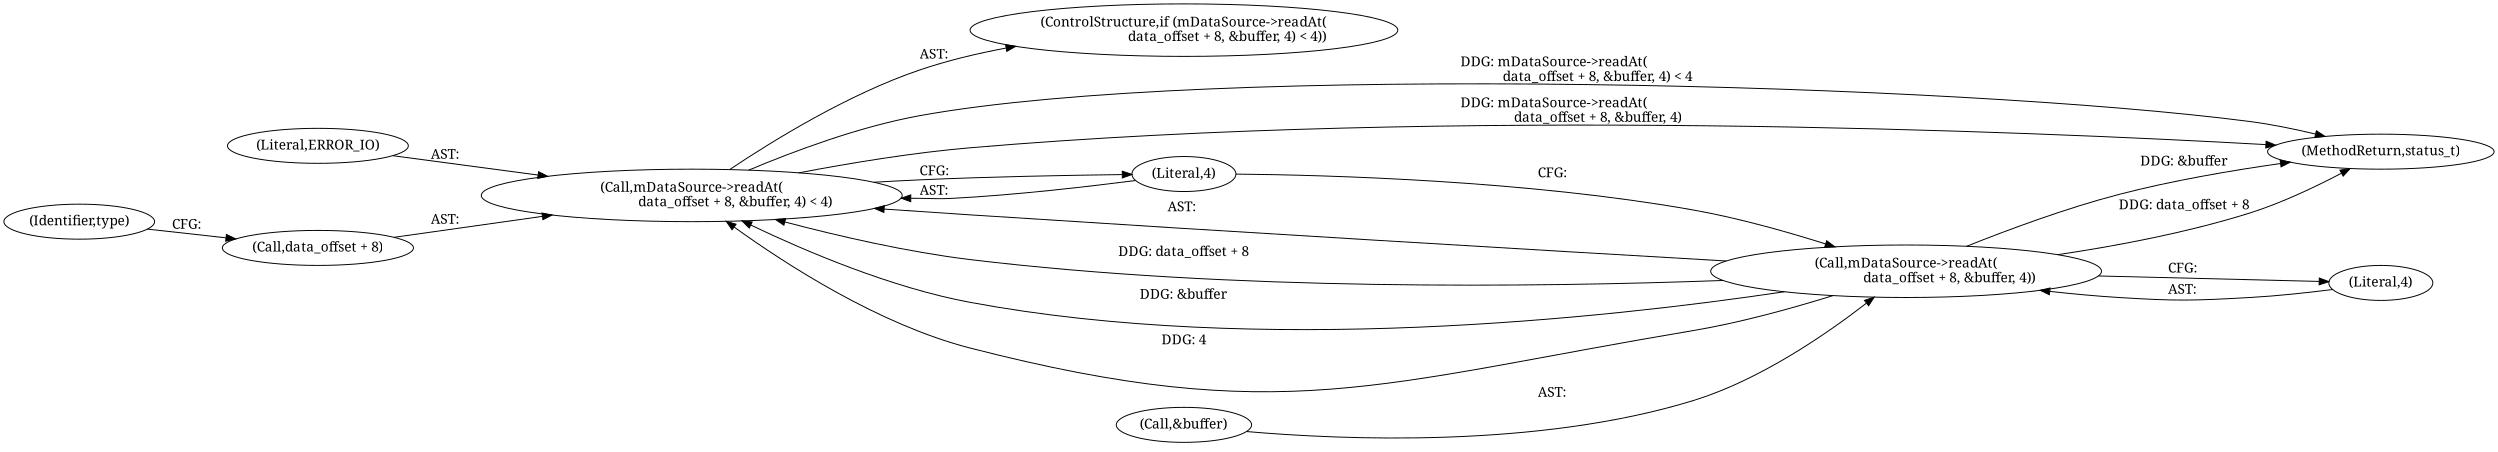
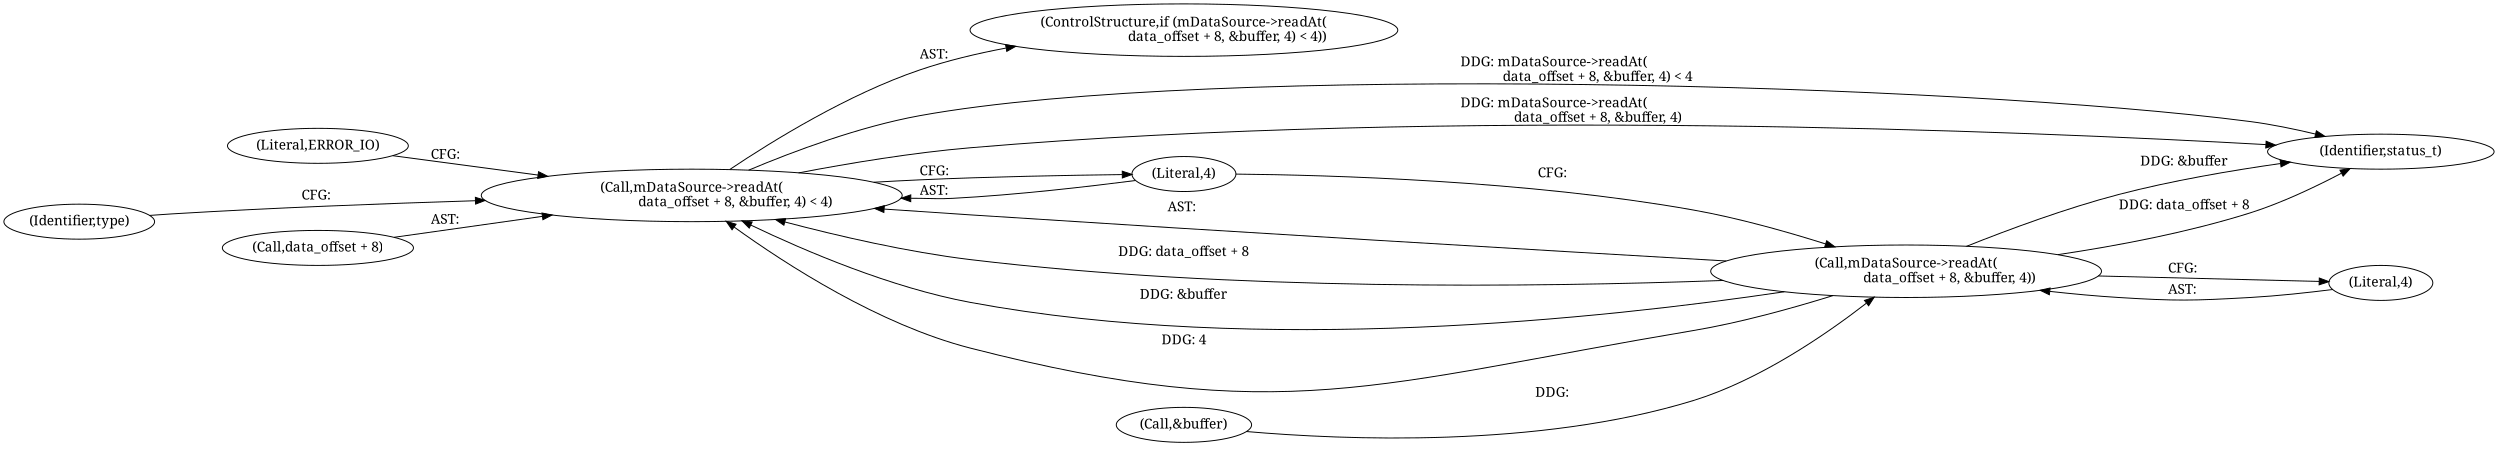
node "(MethodReturn,status_t)": label "(MethodReturn,status_t)" -> "(Identifier,status_t)"
edge "(Literal,ERROR_IO)" -> "(Call,mDataSource->readAt( data_offset + 8, &buffer, 4) < 4)": label "AST: " -> "CFG: "
edge "(Identifier,type)" -> "(Call,data_offset + 8)": now "(Identifier,type)" -> "(Call,mDataSource->readAt( data_offset + 8, &buffer, 4) < 4)"
edge "(Call,&buffer)" -> "(Call,mDataSource->readAt( data_offset + 8, &buffer, 4))": label "AST: " -> "DDG: "
